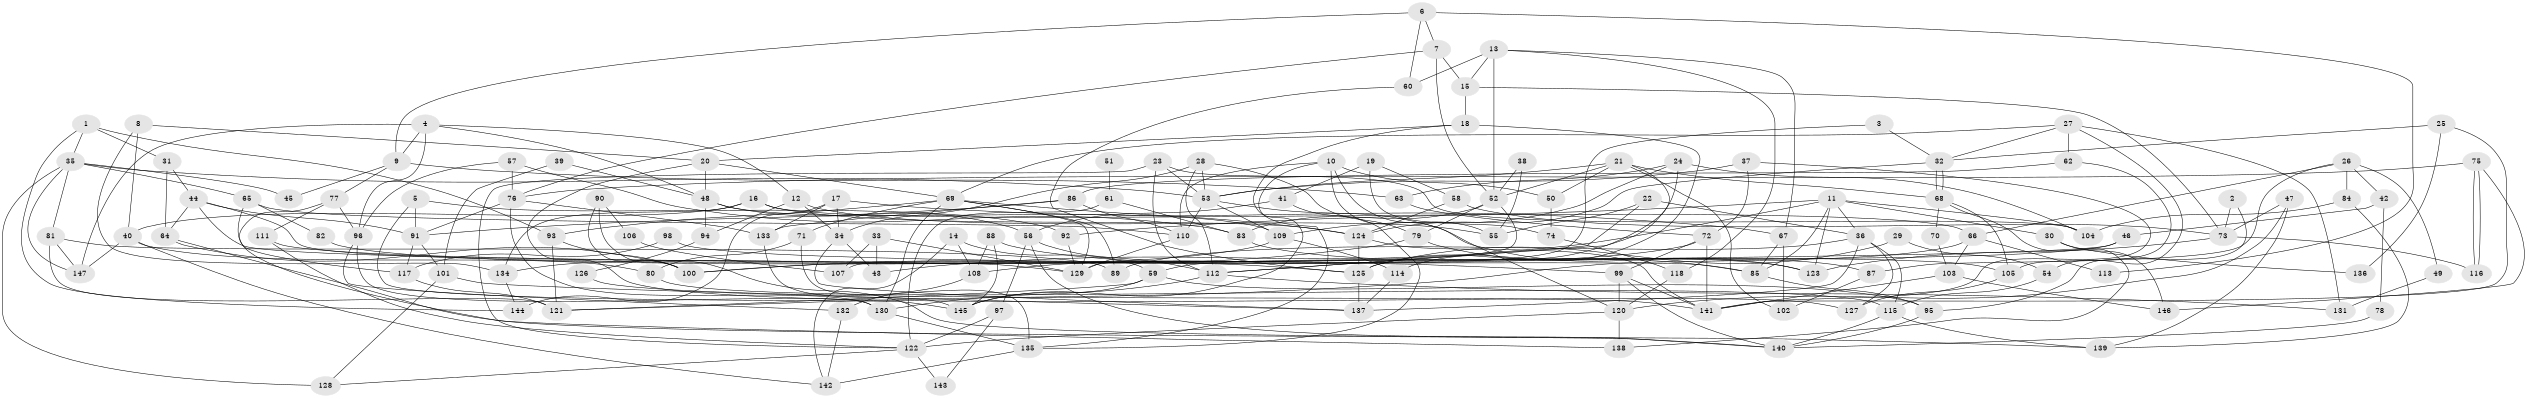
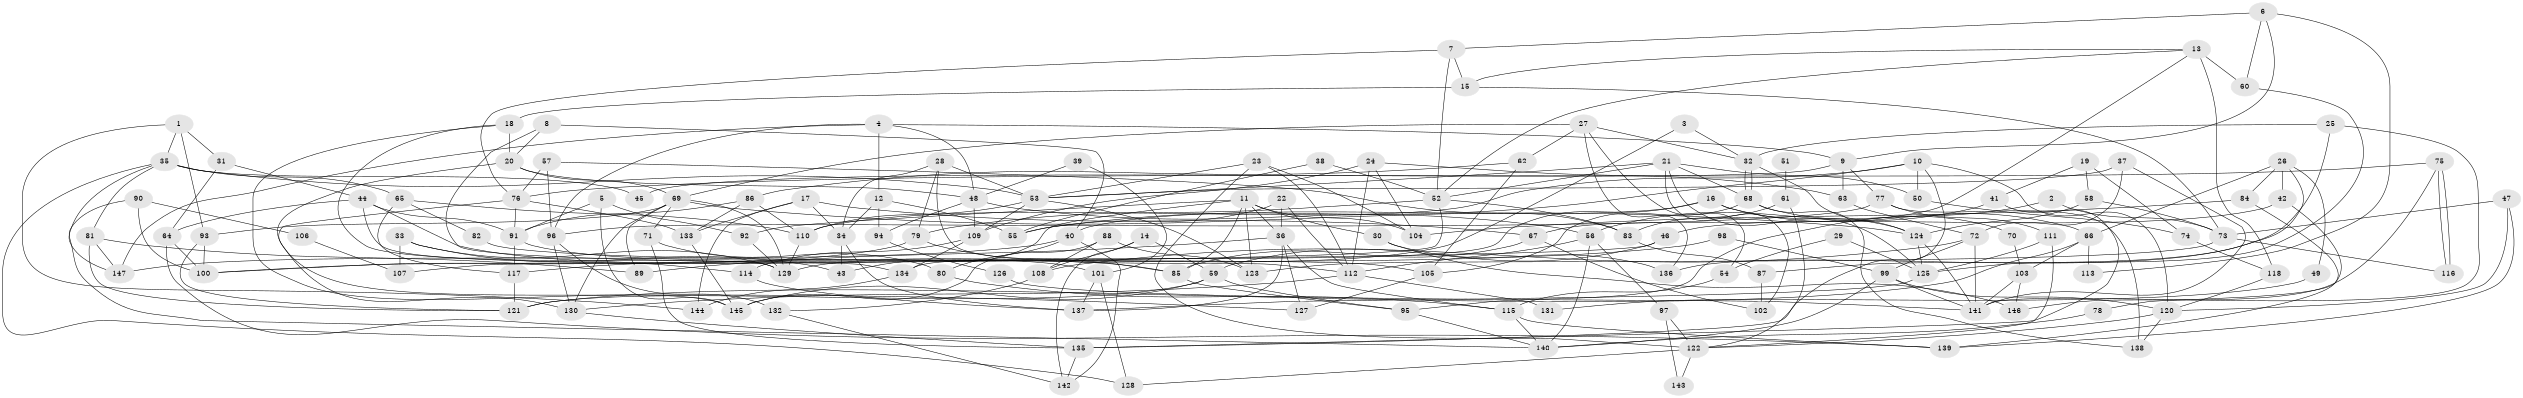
edge "27" -- "131": now "27" -- "136"
